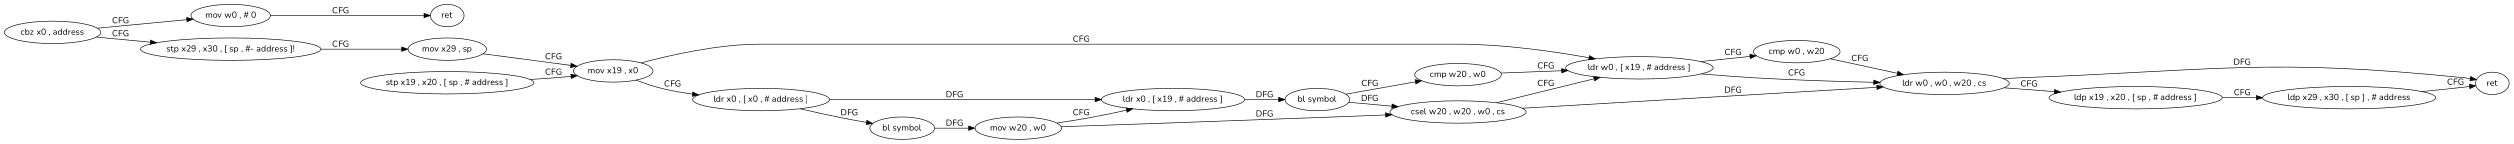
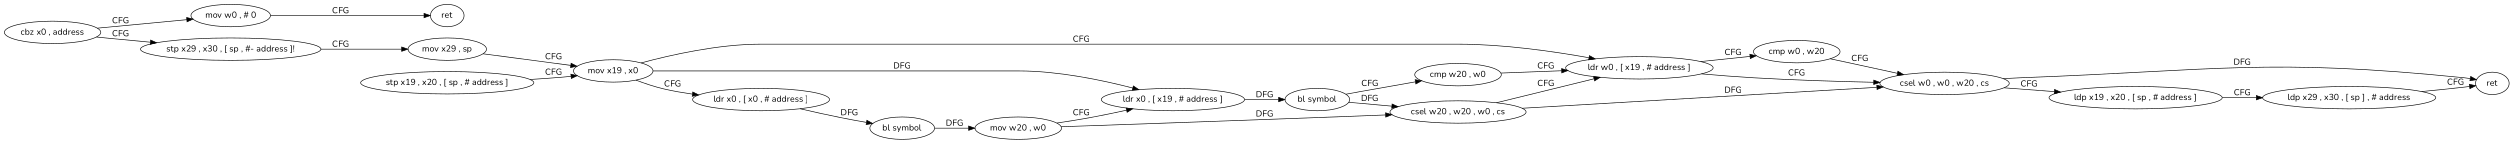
node "ldr w0 , w0 , w20 , cs": label "ldr w0 , w0 , w20 , cs" -> "csel w0 , w0 , w20 , cs"
edge "ldr x0 , [ x0 , # address ]" -> "ldr x0 , [ x19 , # address ]": now "mov x19 , x0" -> "ldr x0 , [ x19 , # address ]"
